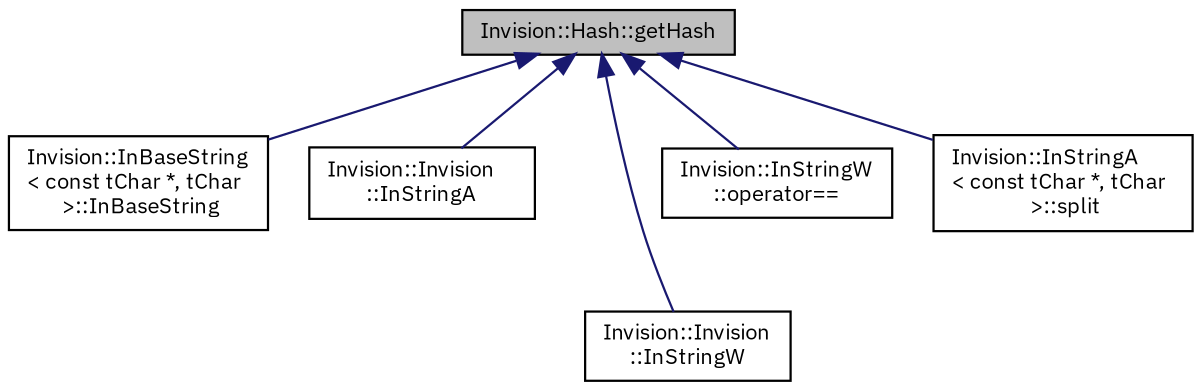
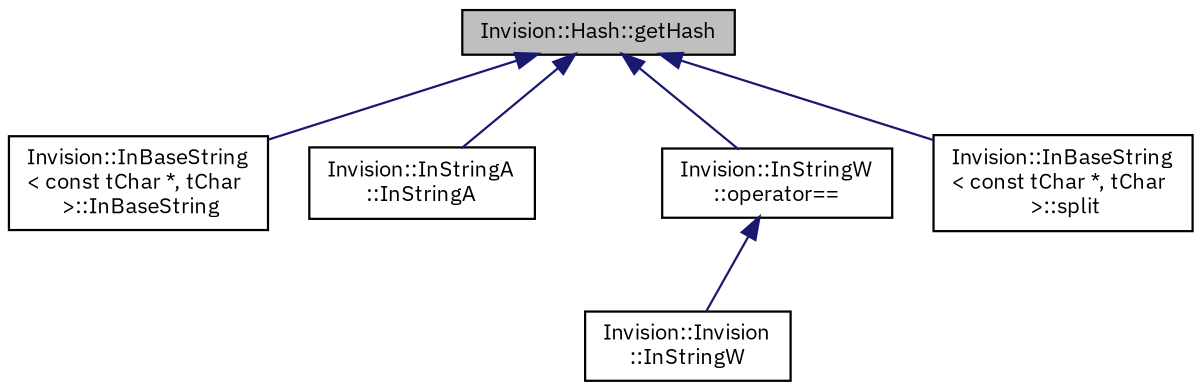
node "Invision::Invision ::InStringA": label "Invision::Invision ::InStringA" -> "Invision::InStringA ::InStringA"
node "Invision::InStringA < const tChar *, tChar >::split": label "Invision::InStringA < const tChar *, tChar >::split" -> "Invision::InBaseString < const tChar *, tChar >::split"
edge "Invision::Invision ::InStringW" -> "Invision::Hash::getHash": now "Invision::Invision ::InStringW" -> "Invision::InStringW ::operator=="
